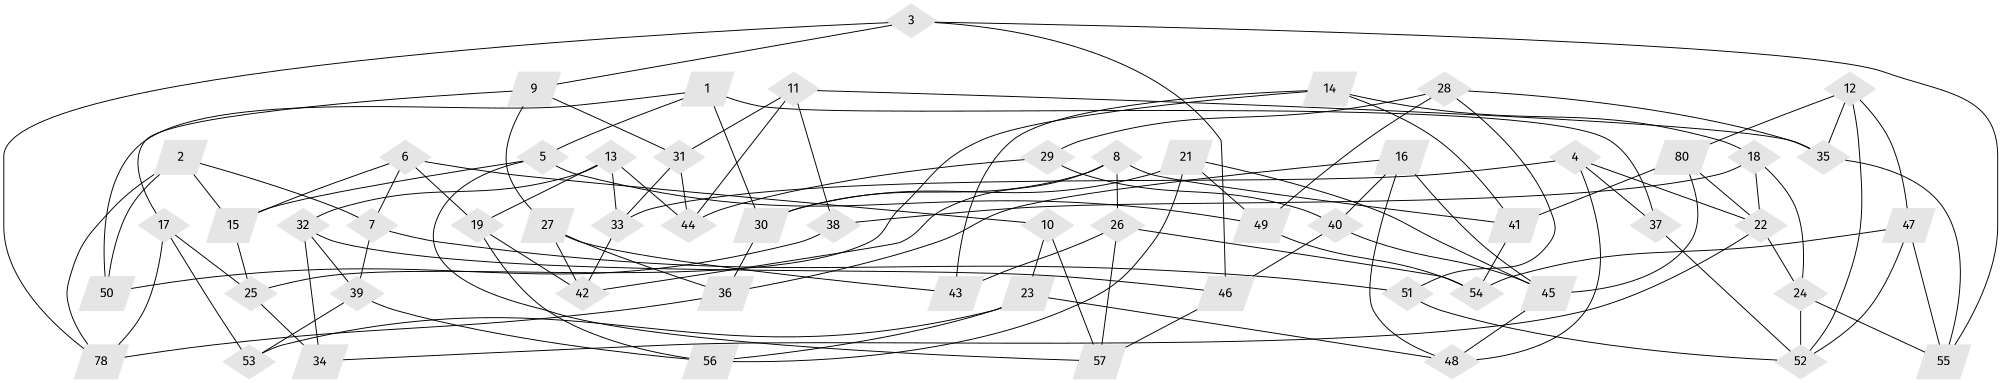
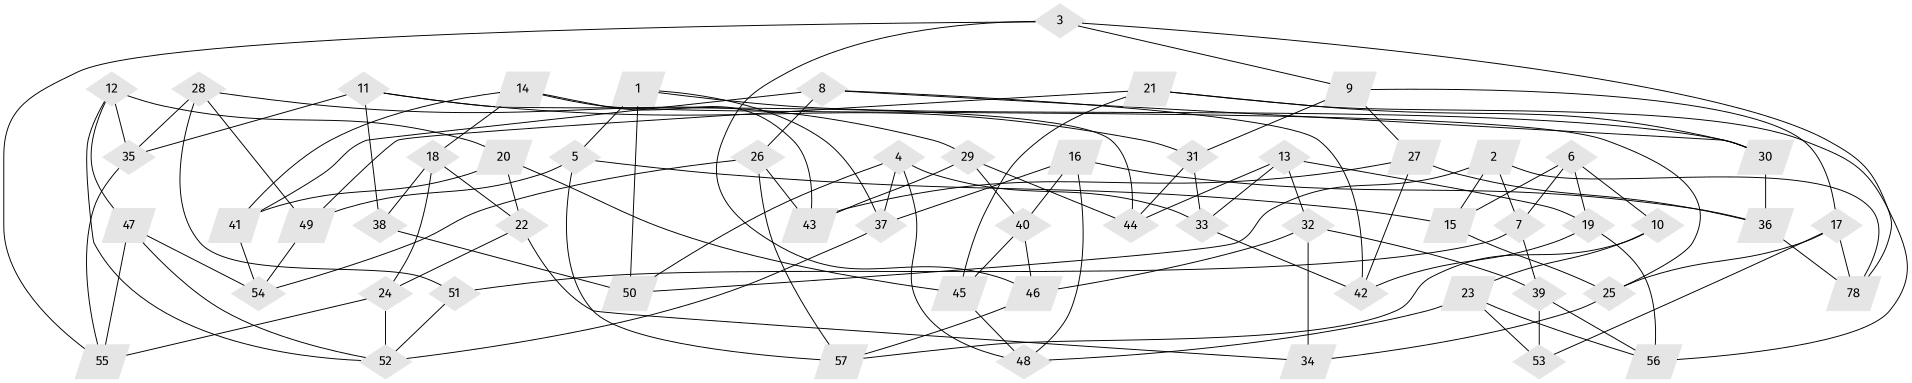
node "80": label "80" -> "20"
edge "4" -- "22": now "4" -- "50"
edge "29" -- "43": added
edge "16" -- "45": now "16" -- "37"
